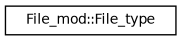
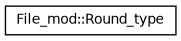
node "File_mod::File_type": label "File_mod::File_type" -> "File_mod::Round_type"
